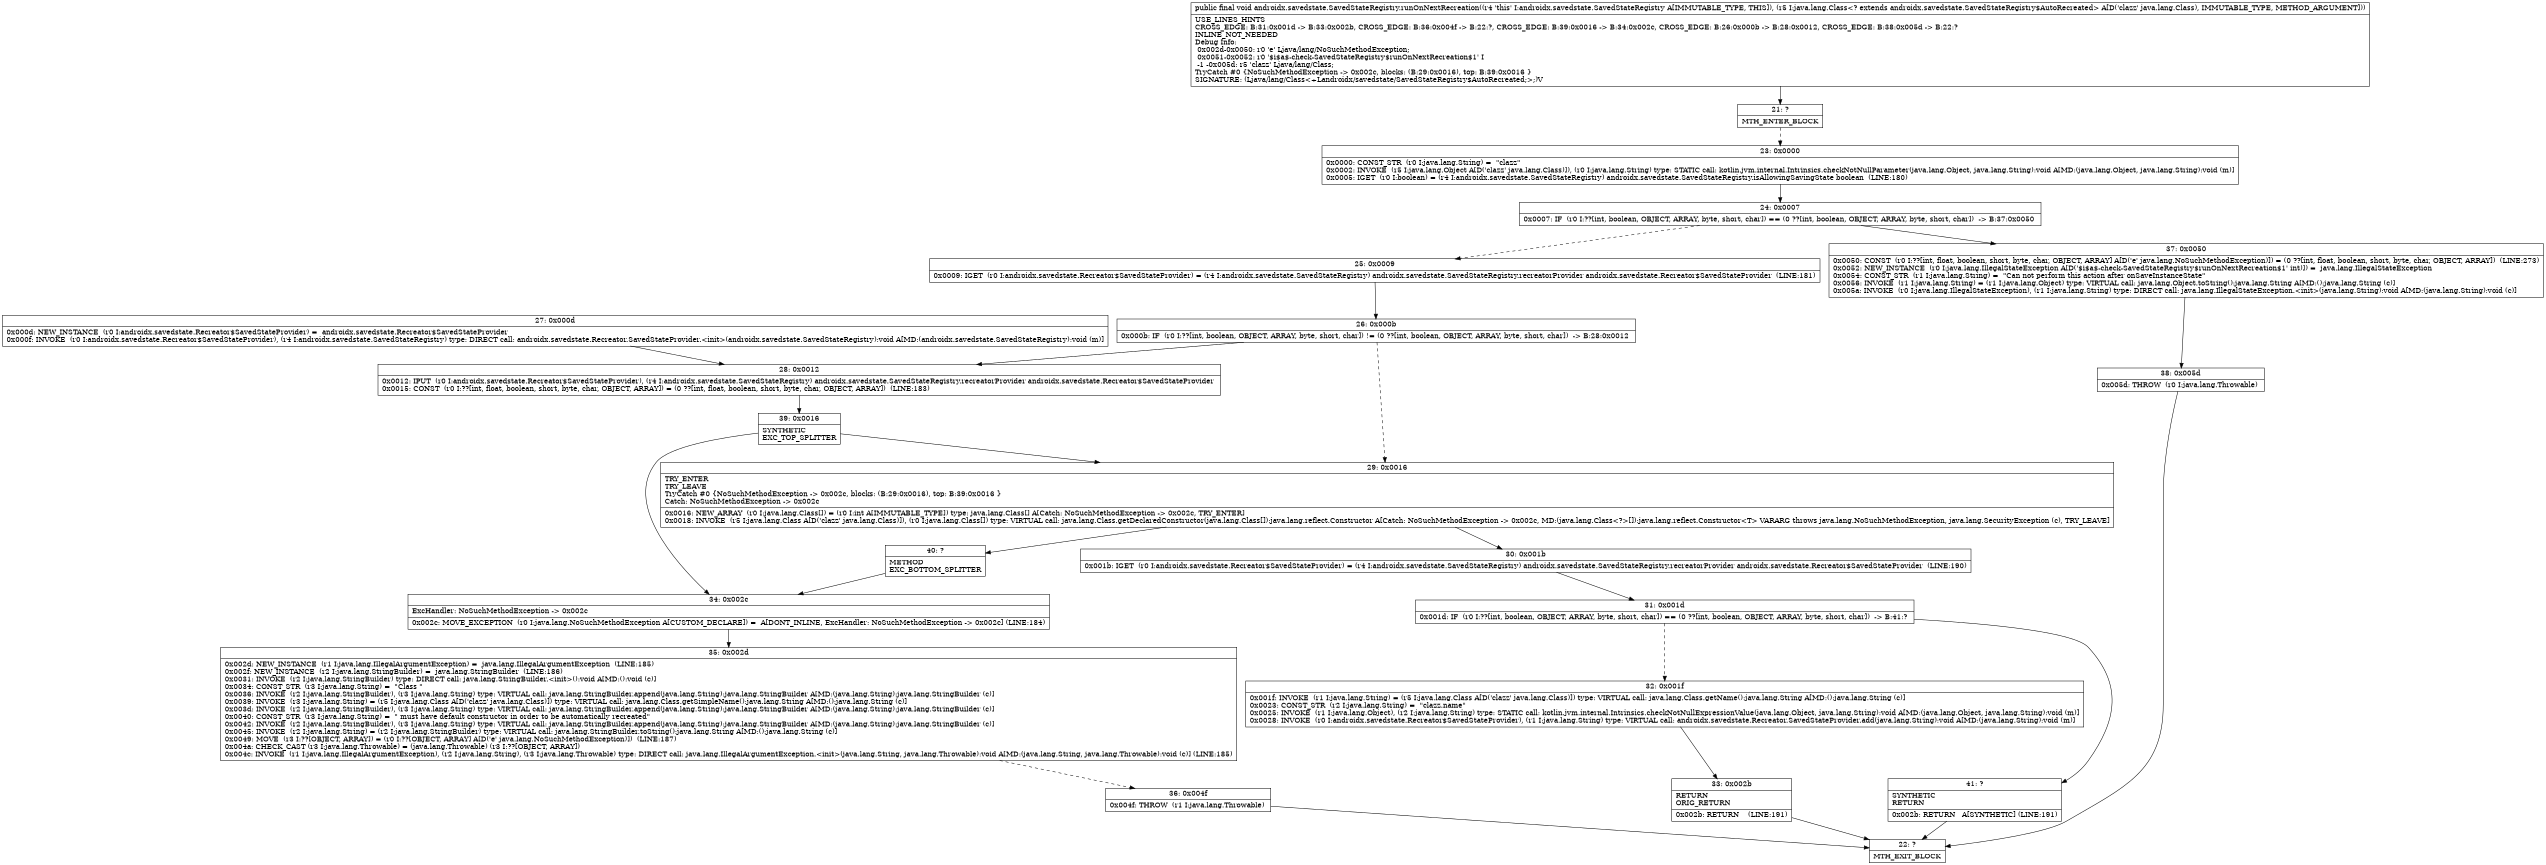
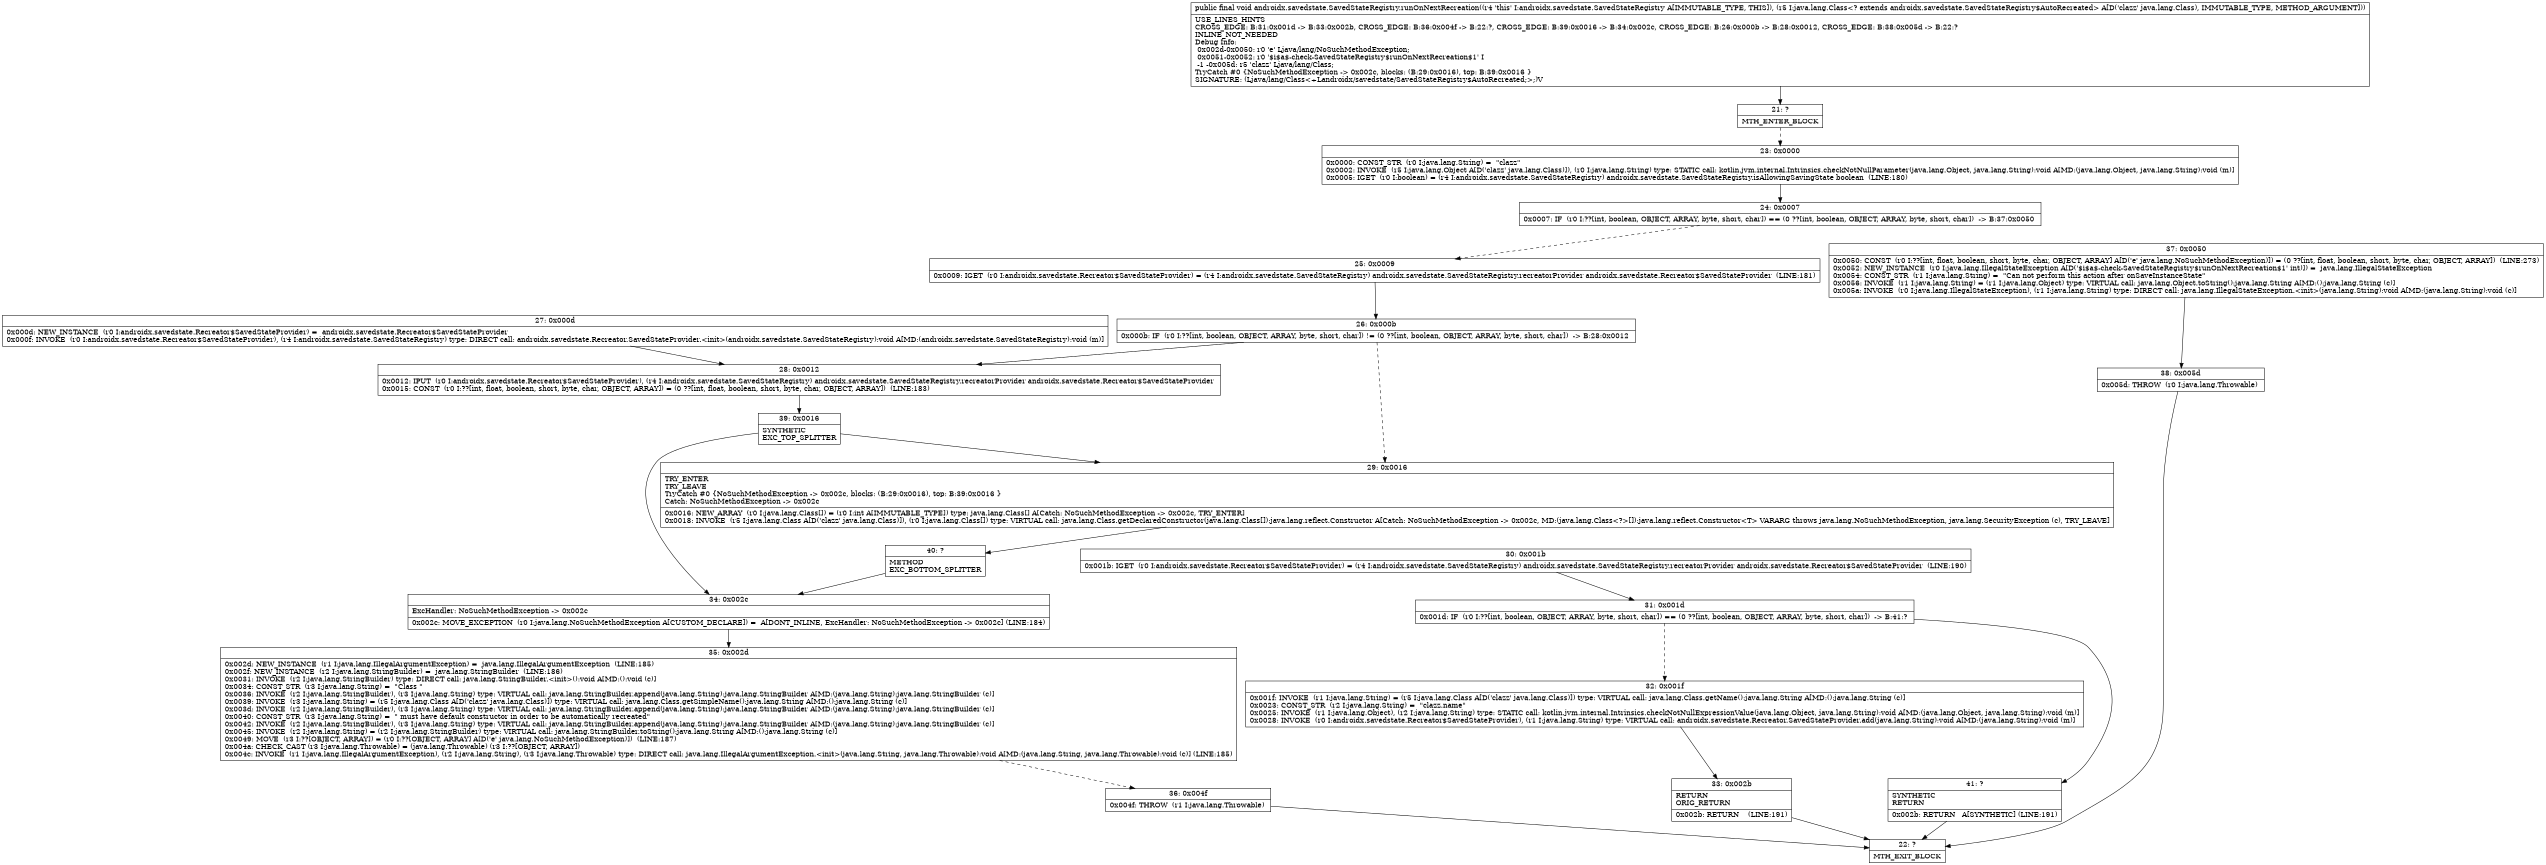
edge "24: 0x0007" -> "37: 0x0050": removed
edge "29: 0x0016" -> "30: 0x001b": removed
